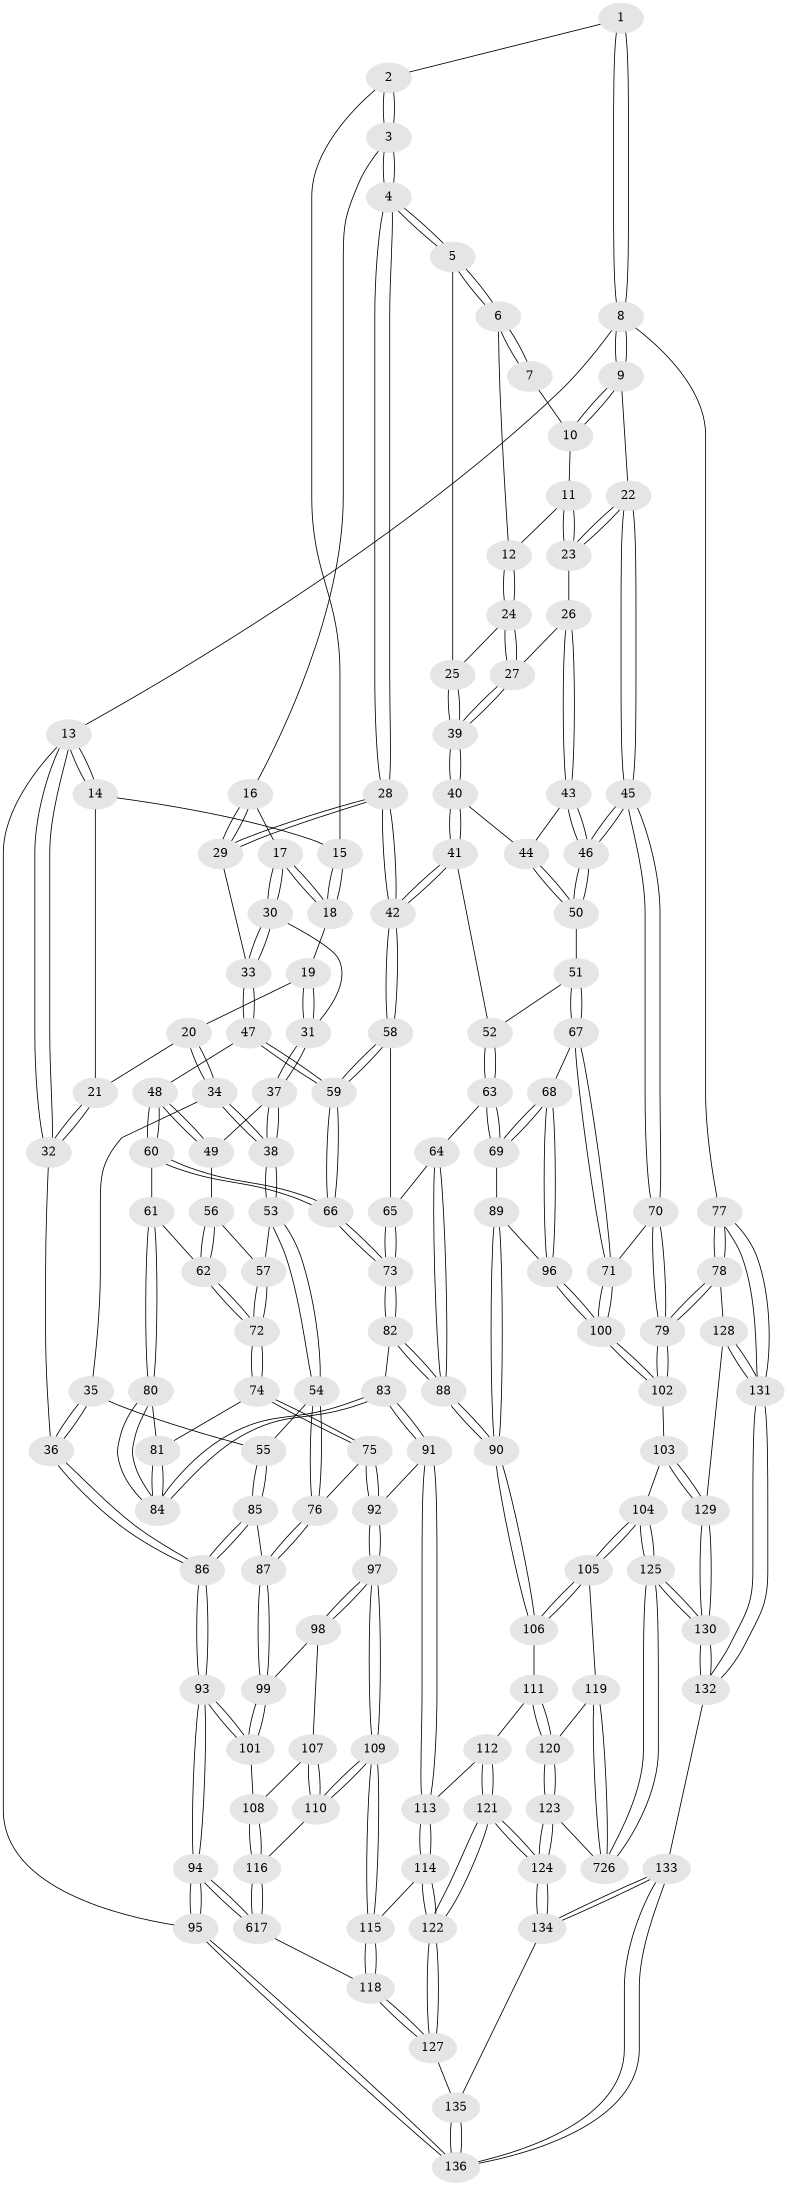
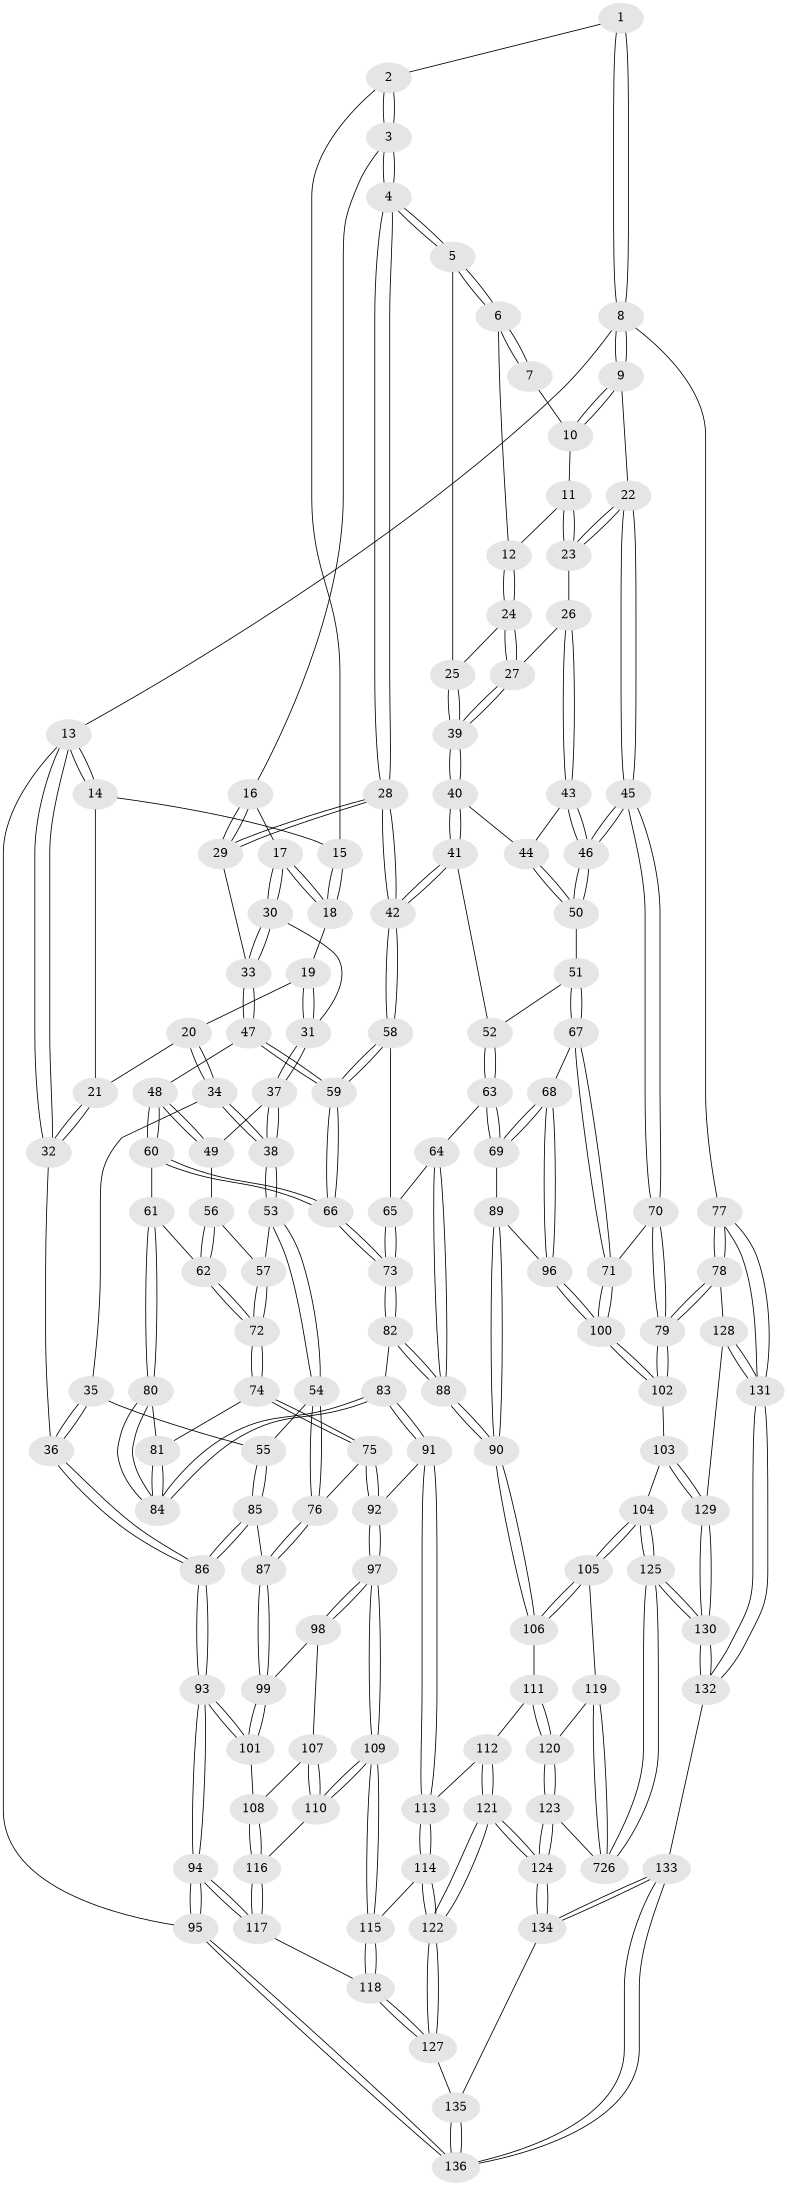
node "617": label "617" -> "117"
